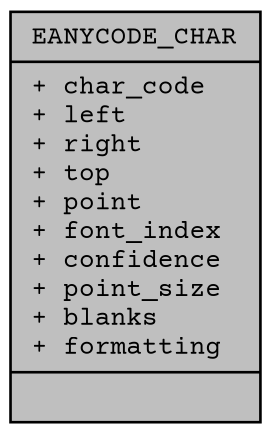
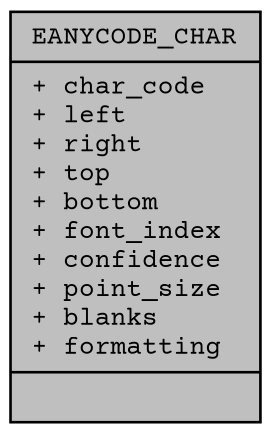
node "EANYCODE_CHAR": text "+ point" -> "+ bottom"
